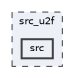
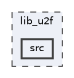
cluster "src_u2f": label "src_u2f" -> "lib_u2f"
